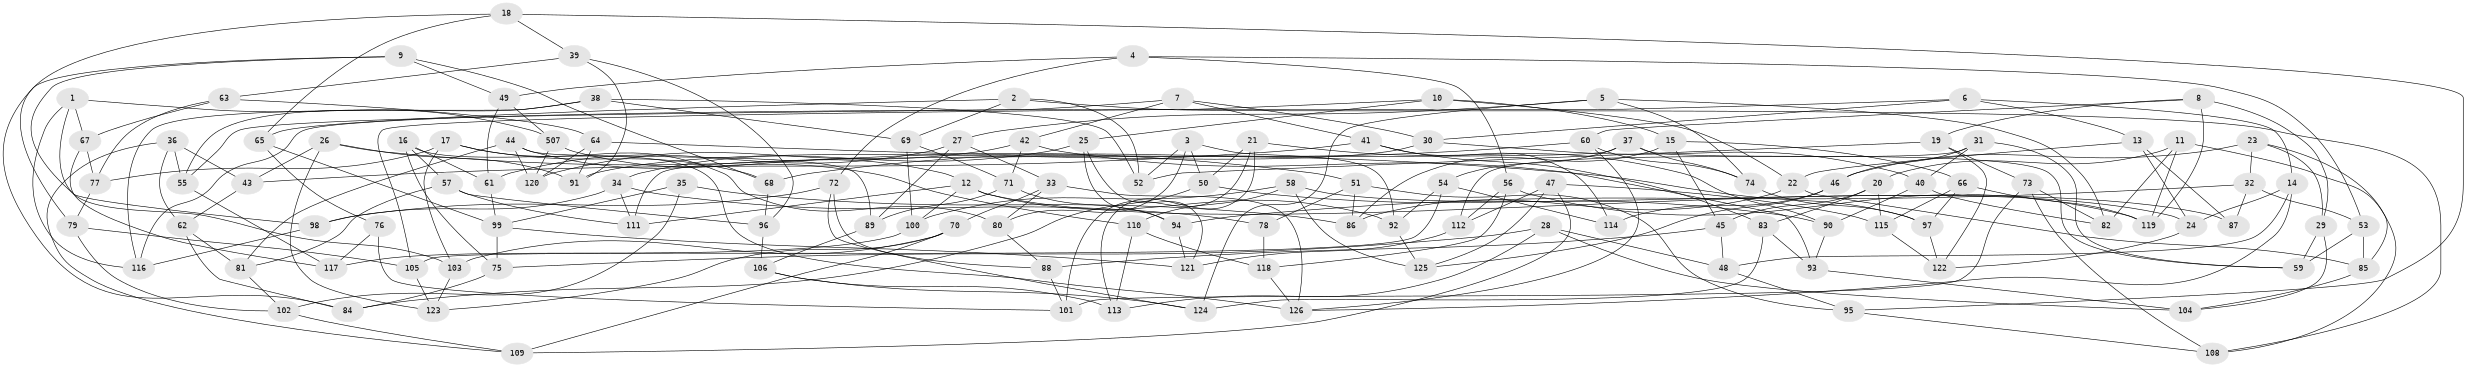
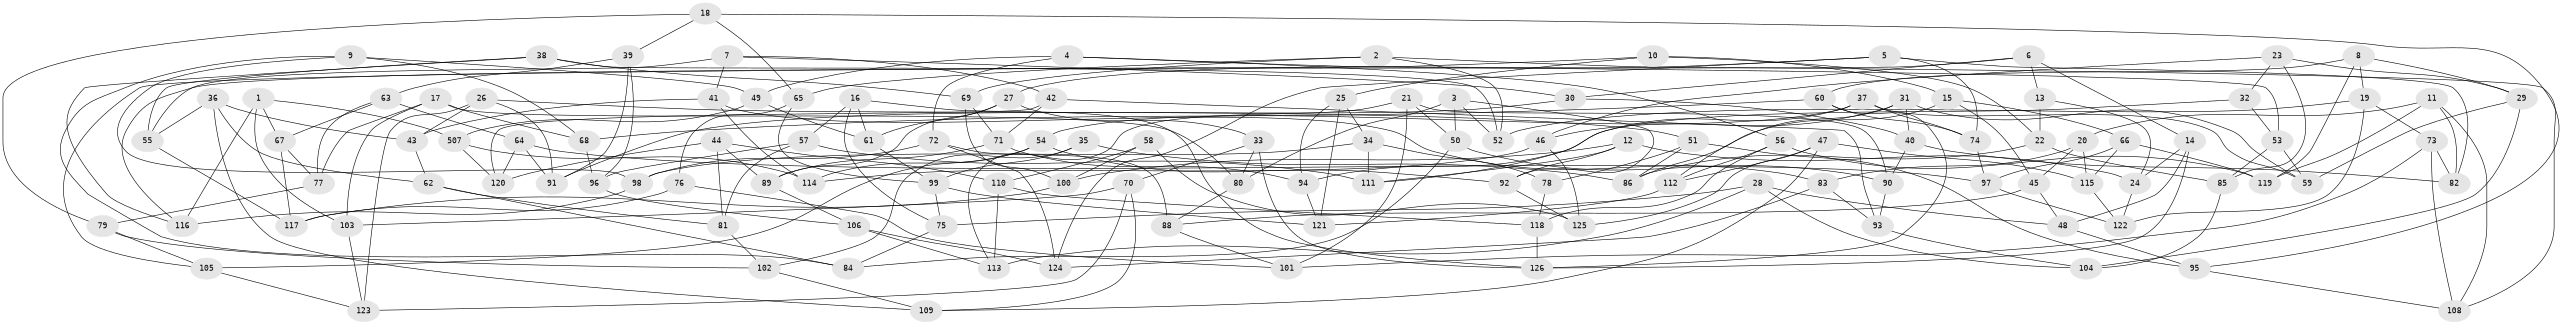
edge "507" -- "12": now "507" -- "114"
node "87": removed
